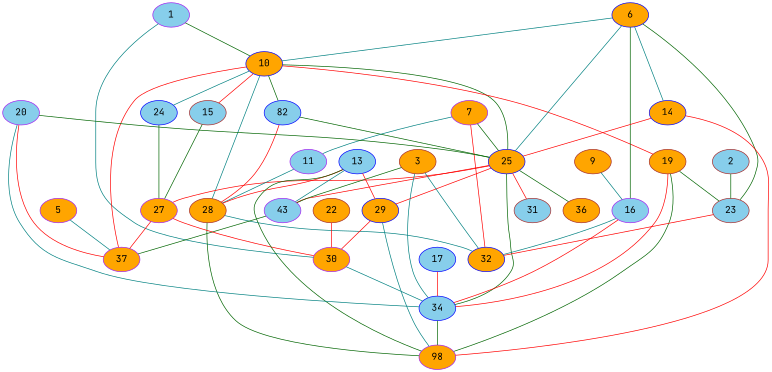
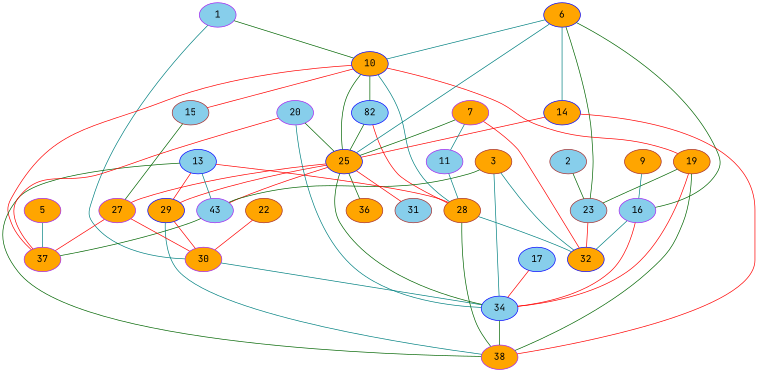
node "24": removed
node "98": label "98" -> "38"
